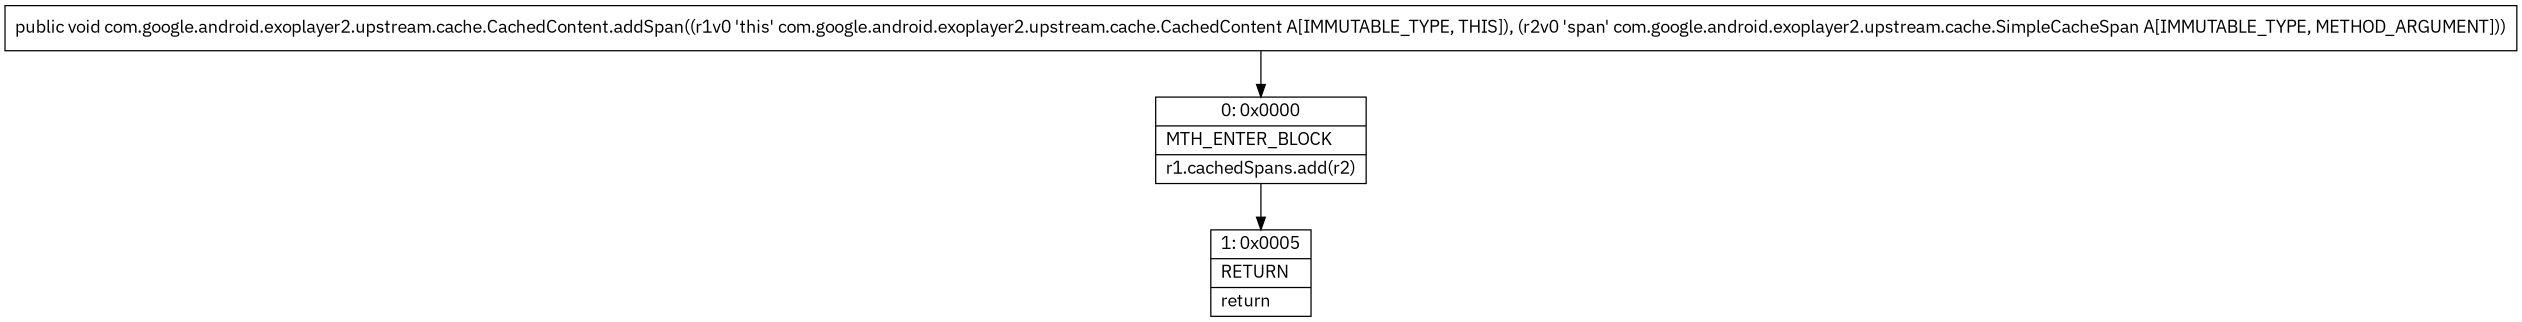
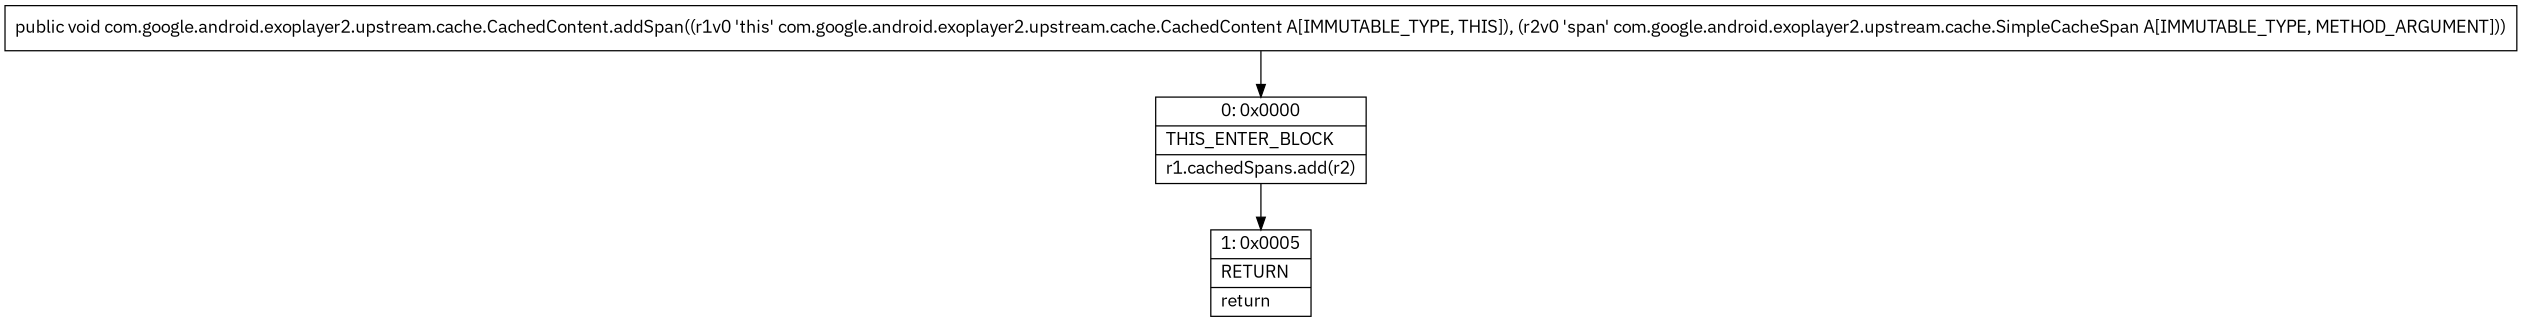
node "0: 0x0000": text "MTH_ENTER_BLOCK" -> "THIS_ENTER_BLOCK"
